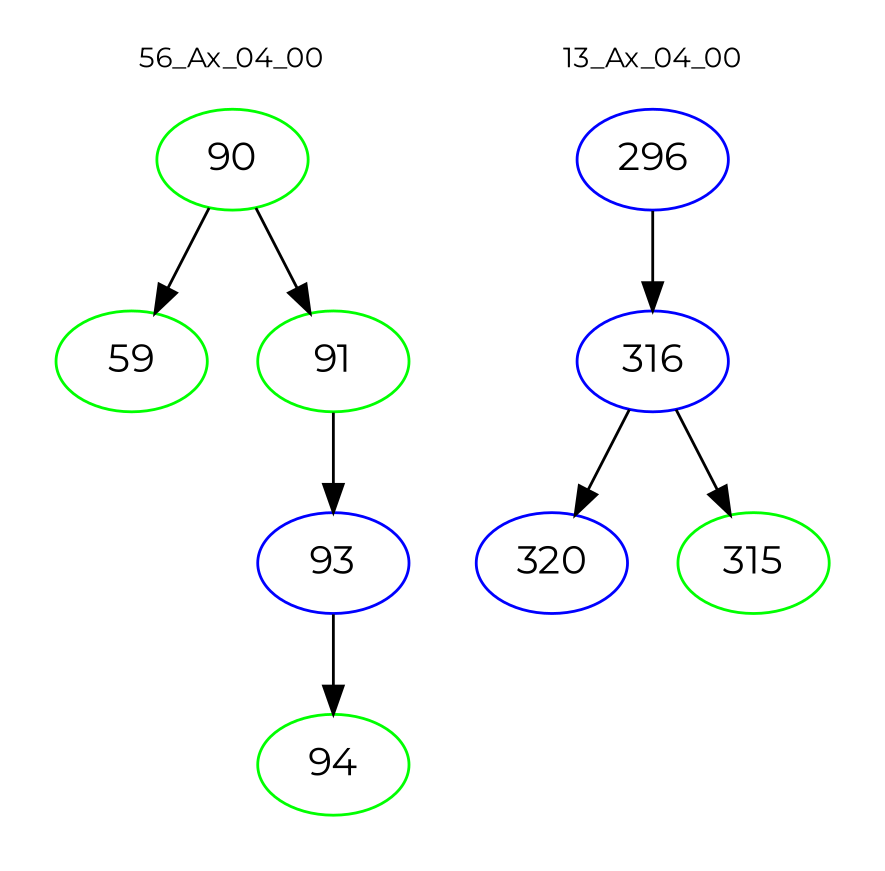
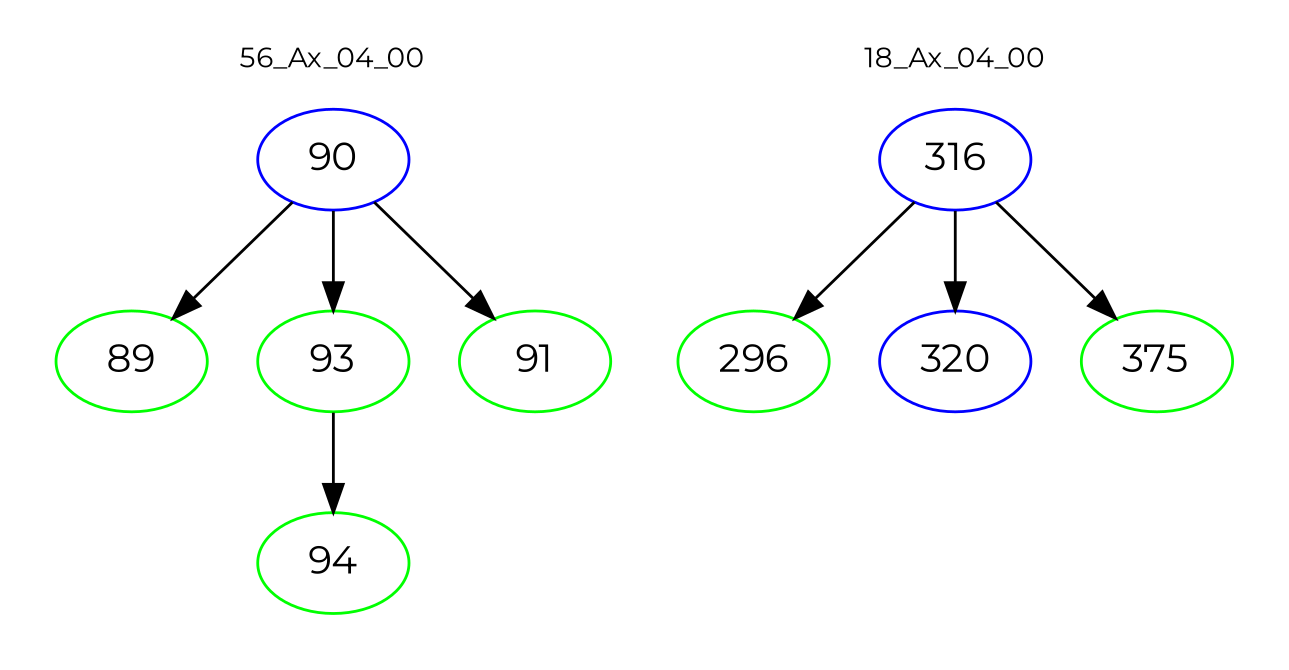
cluster "13_Ax_04_00": label "13_Ax_04_00" -> "18_Ax_04_00"
node "90": color green -> blue
node "296": color blue -> green
edge "296" -> "316": reversed
node "59": label "59" -> "89"
edge "91" -> "93": now "90" -> "93"
node "93": color blue -> green
node "315": label "315" -> "375"
